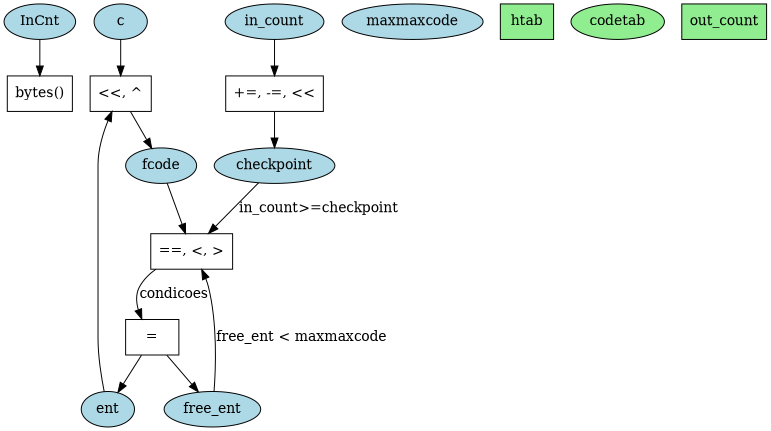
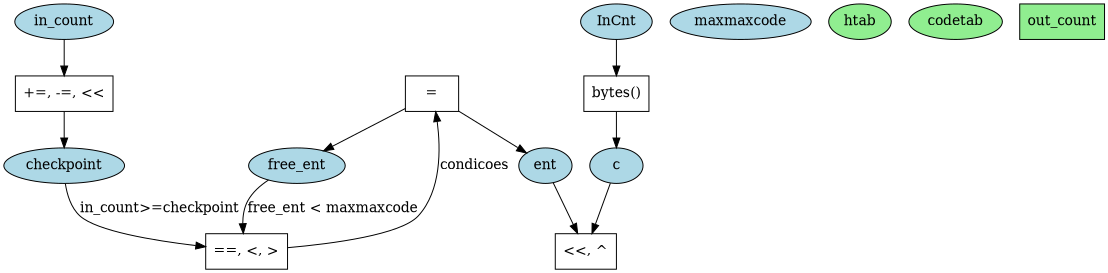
node "htab": shape box -> ellipse
edge "bytes()" -> "c": added
node "fcode": removed
